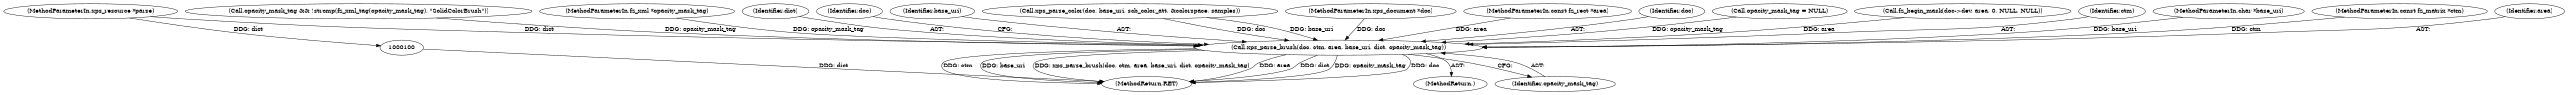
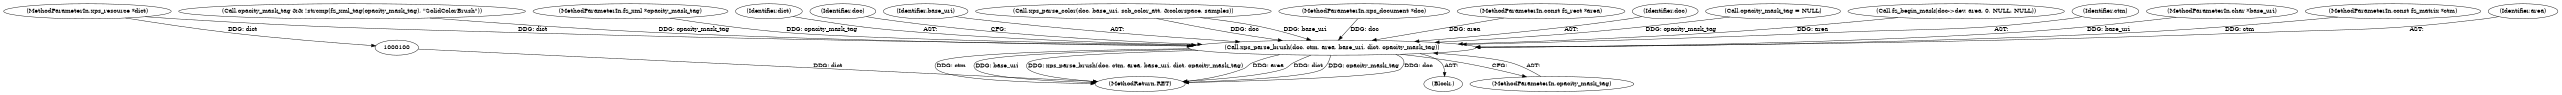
node "(MethodParameterIn,xps_resource *parse)": label "(MethodParameterIn,xps_resource *parse)" -> "(MethodParameterIn,xps_resource *dict)"
node "(MethodReturn,)": label "(MethodReturn,)" -> "(Block,)"
node "(Identifier,opacity_mask_tag)": label "(Identifier,opacity_mask_tag)" -> "(MethodParameterIn,opacity_mask_tag)"
